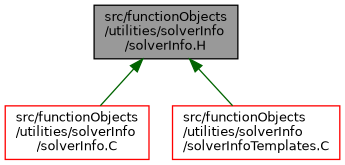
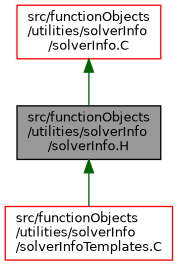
edge "src/functionObjects /utilities/solverInfo /solverInfo.C" -> "src/functionObjects /utilities/solverInfo /solverInfo.H": reversed
